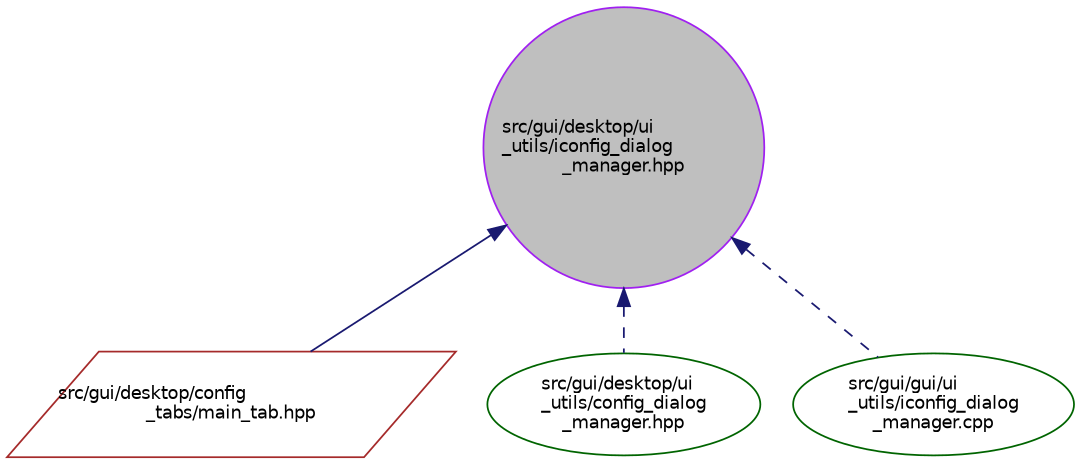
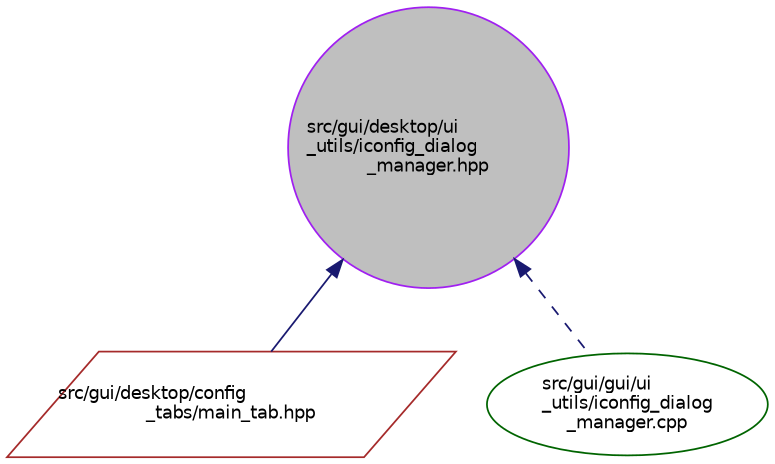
node "src/gui/desktop/ui _utils/config_dialog _manager.hpp": removed
